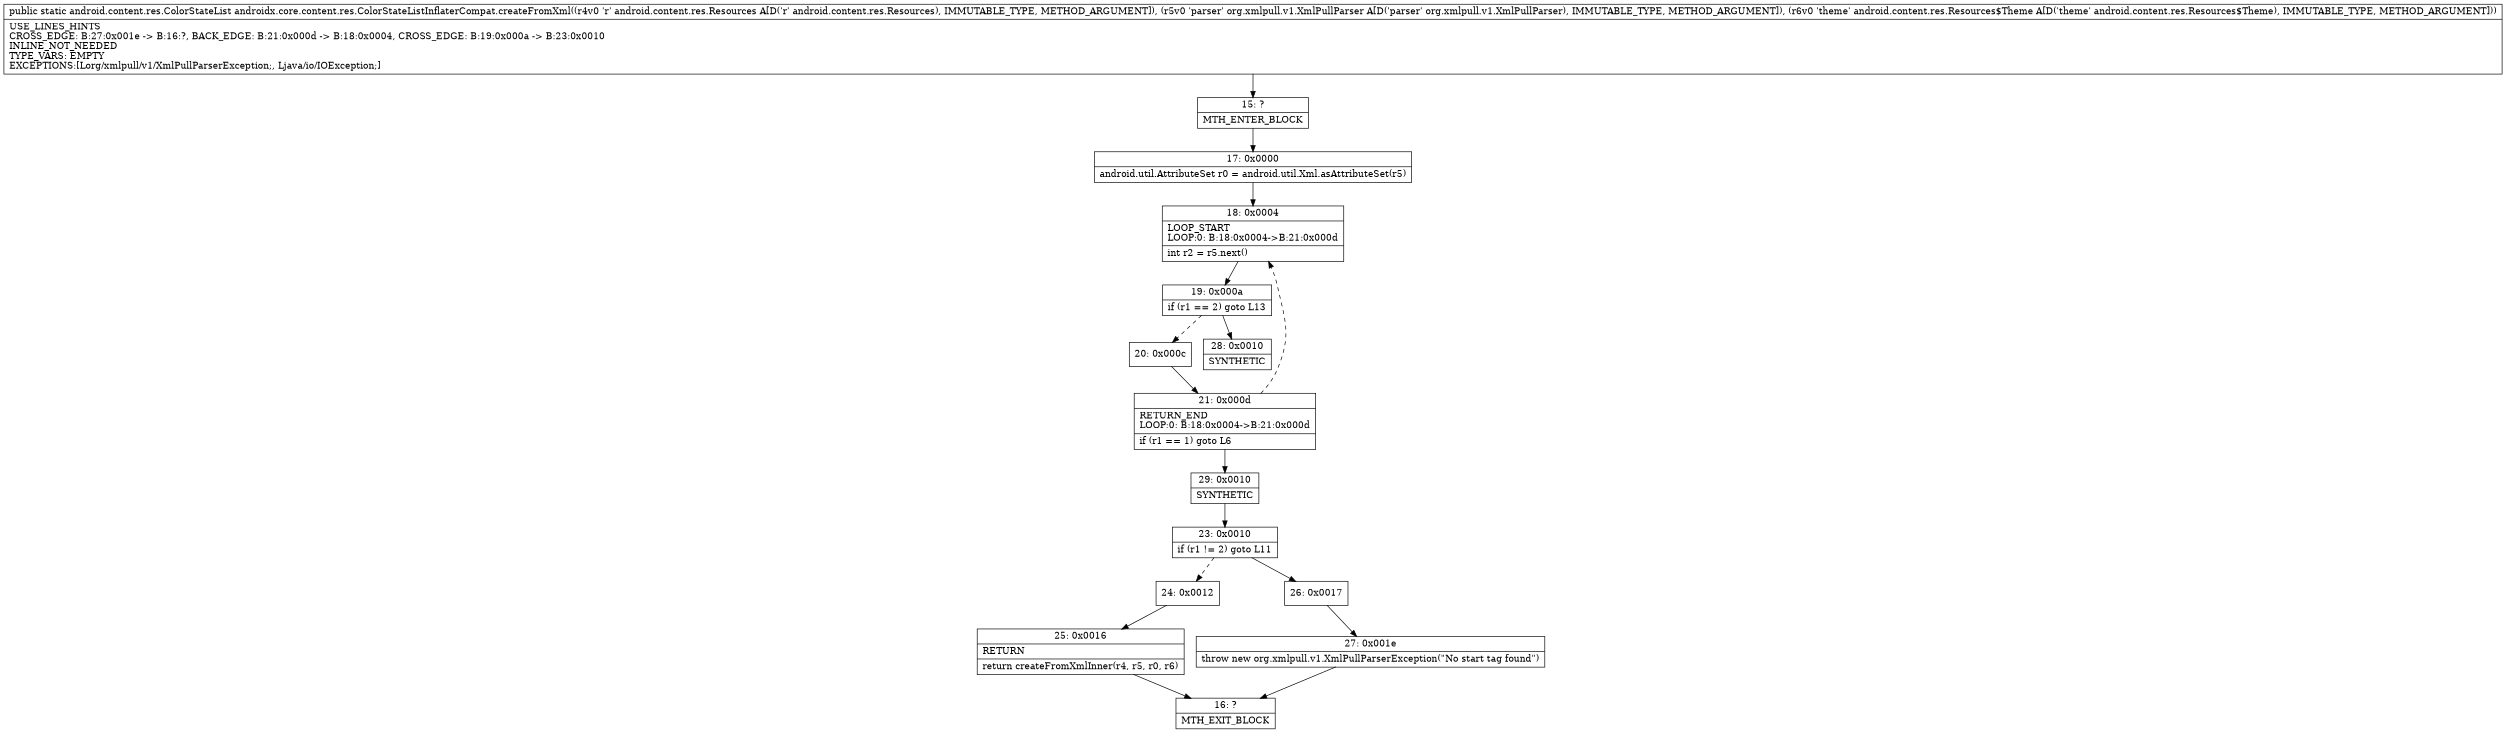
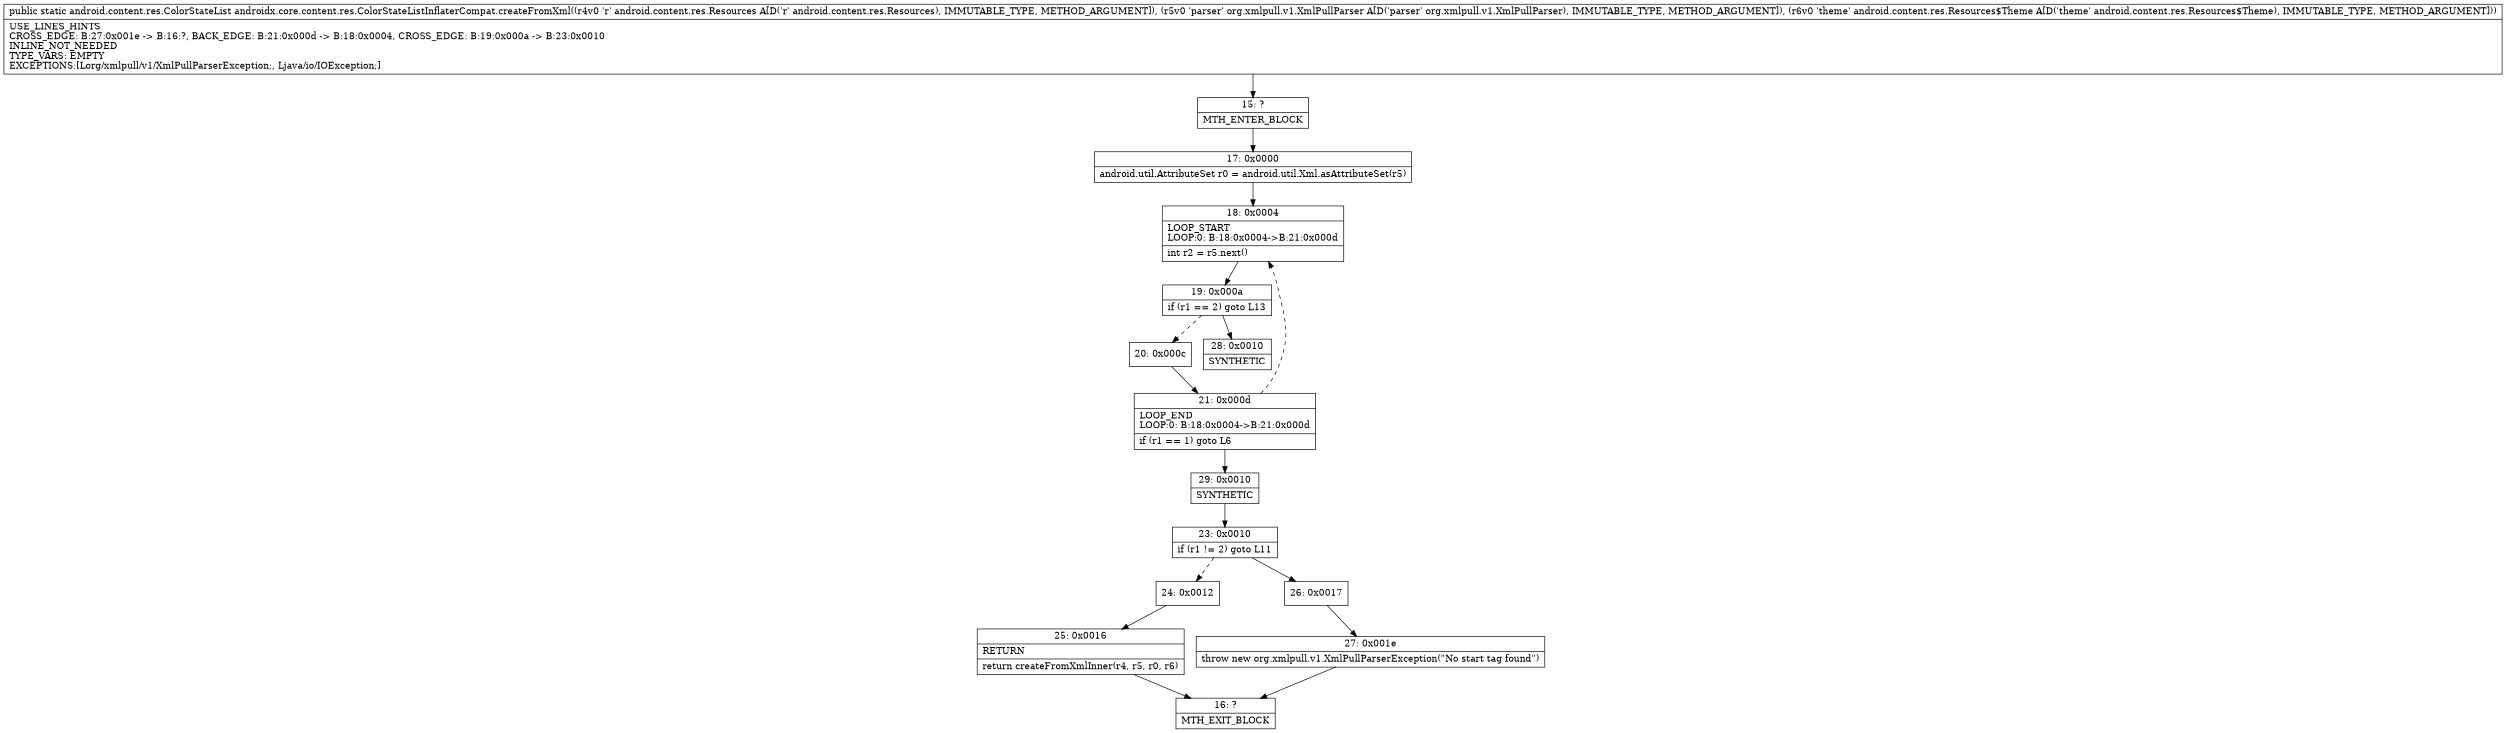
node "21: 0x000d": text "RETURN_END" -> "LOOP_END"
